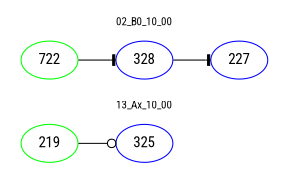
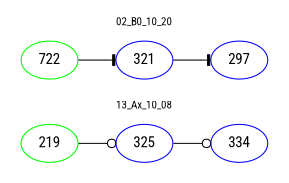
cluster "02_B0_10_00": label "02_B0_10_00" -> "02_B0_10_20"
node "328": label "328" -> "321"
node "227": label "227" -> "297"
cluster "13_Ax_10_00": label "13_Ax_10_00" -> "13_Ax_10_08"
node "334": added
